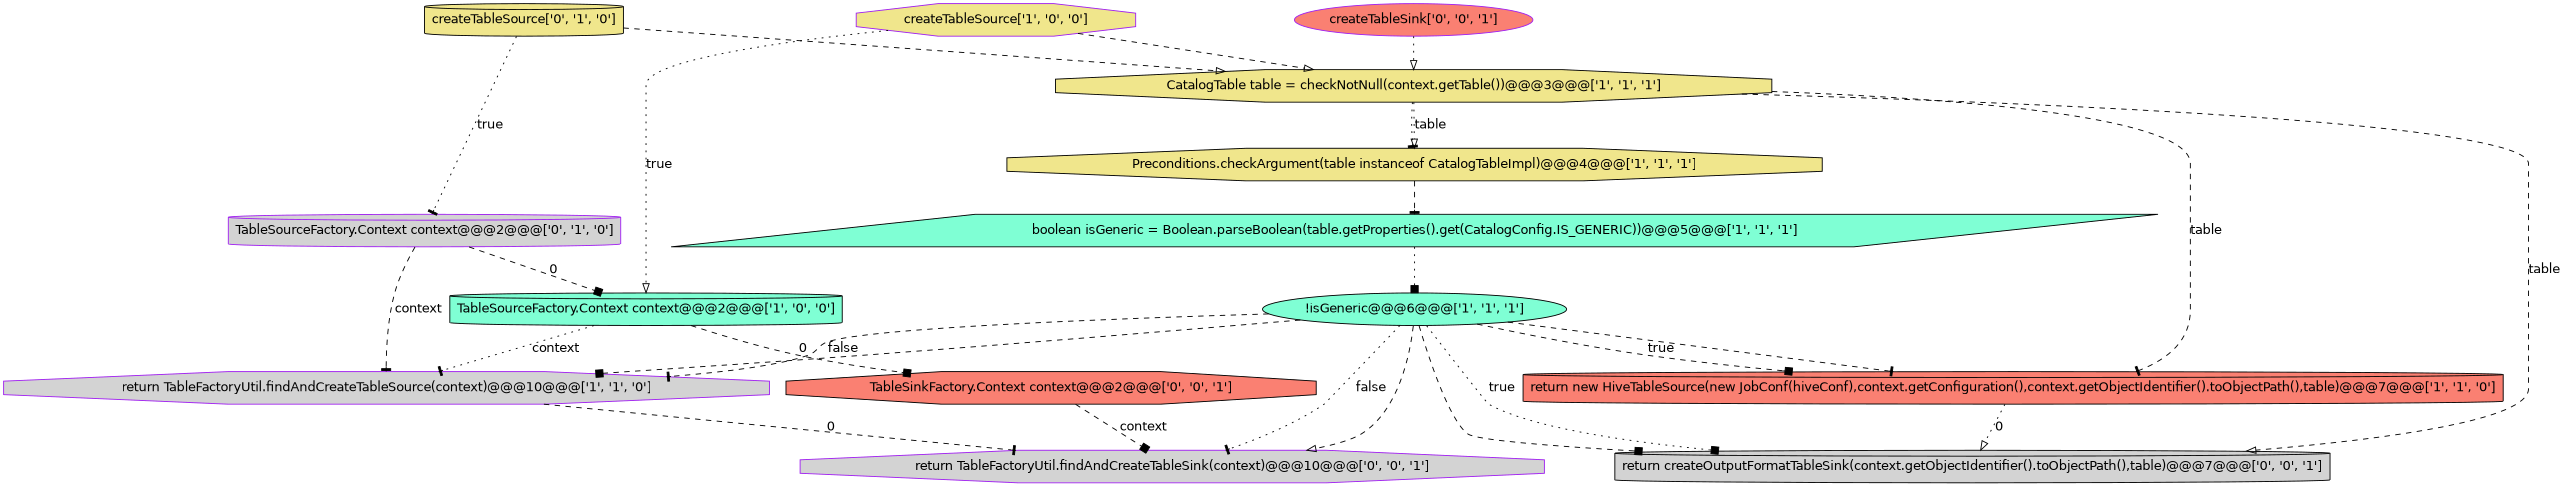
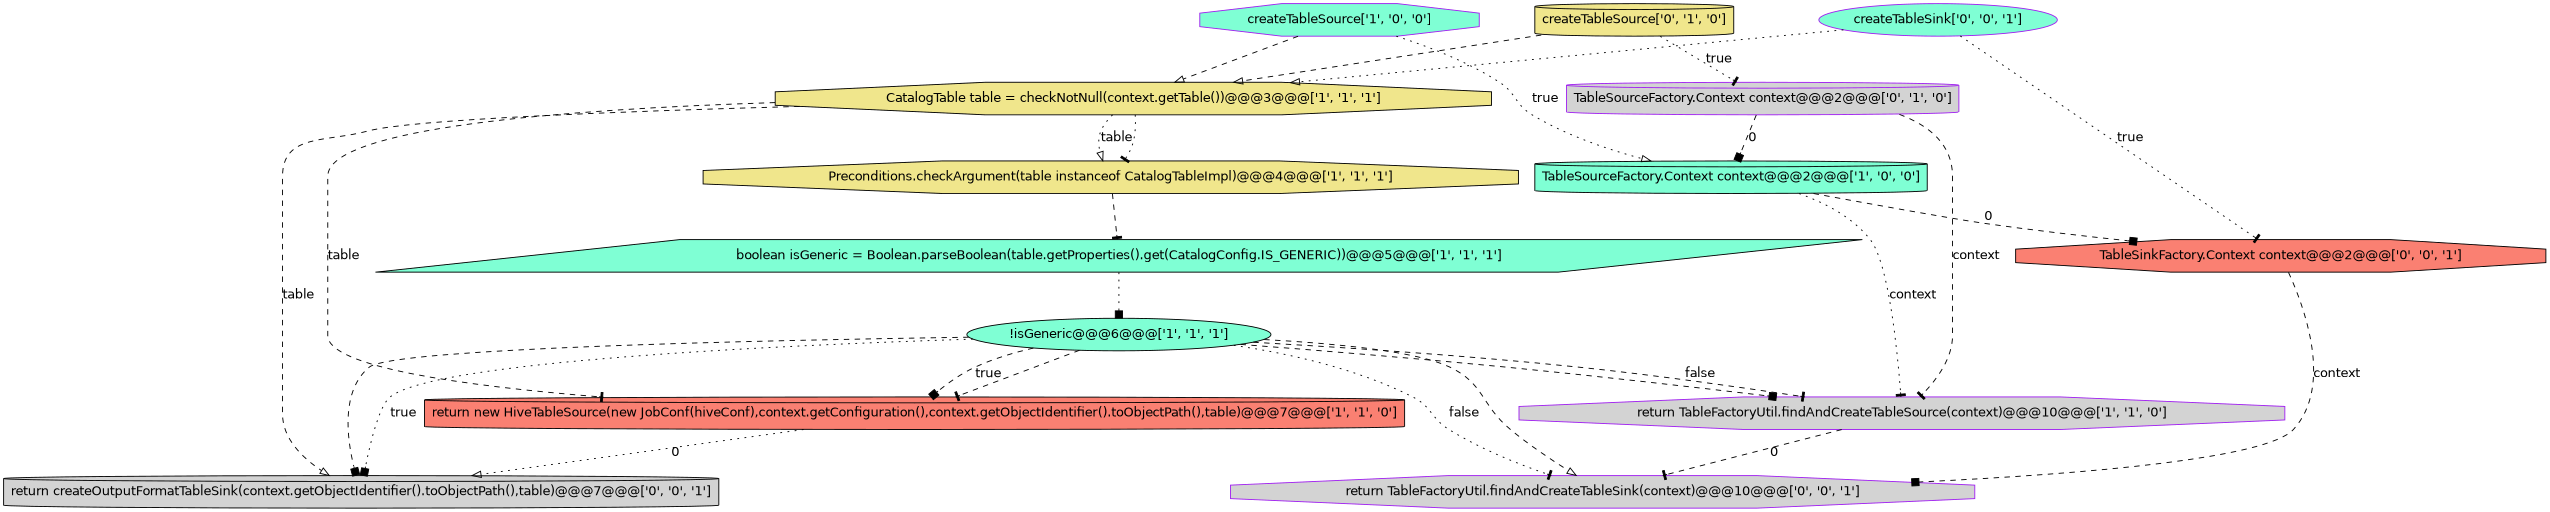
node "createTableSource['1', '0', '0']": fillcolor khaki -> aquamarine
node "createTableSink['0', '0', '1']": fillcolor salmon -> aquamarine
edge "createTableSink['0', '0', '1']" -> "TableSinkFactory.Context context@@@2@@@['0', '0', '1']": added, label "true"
